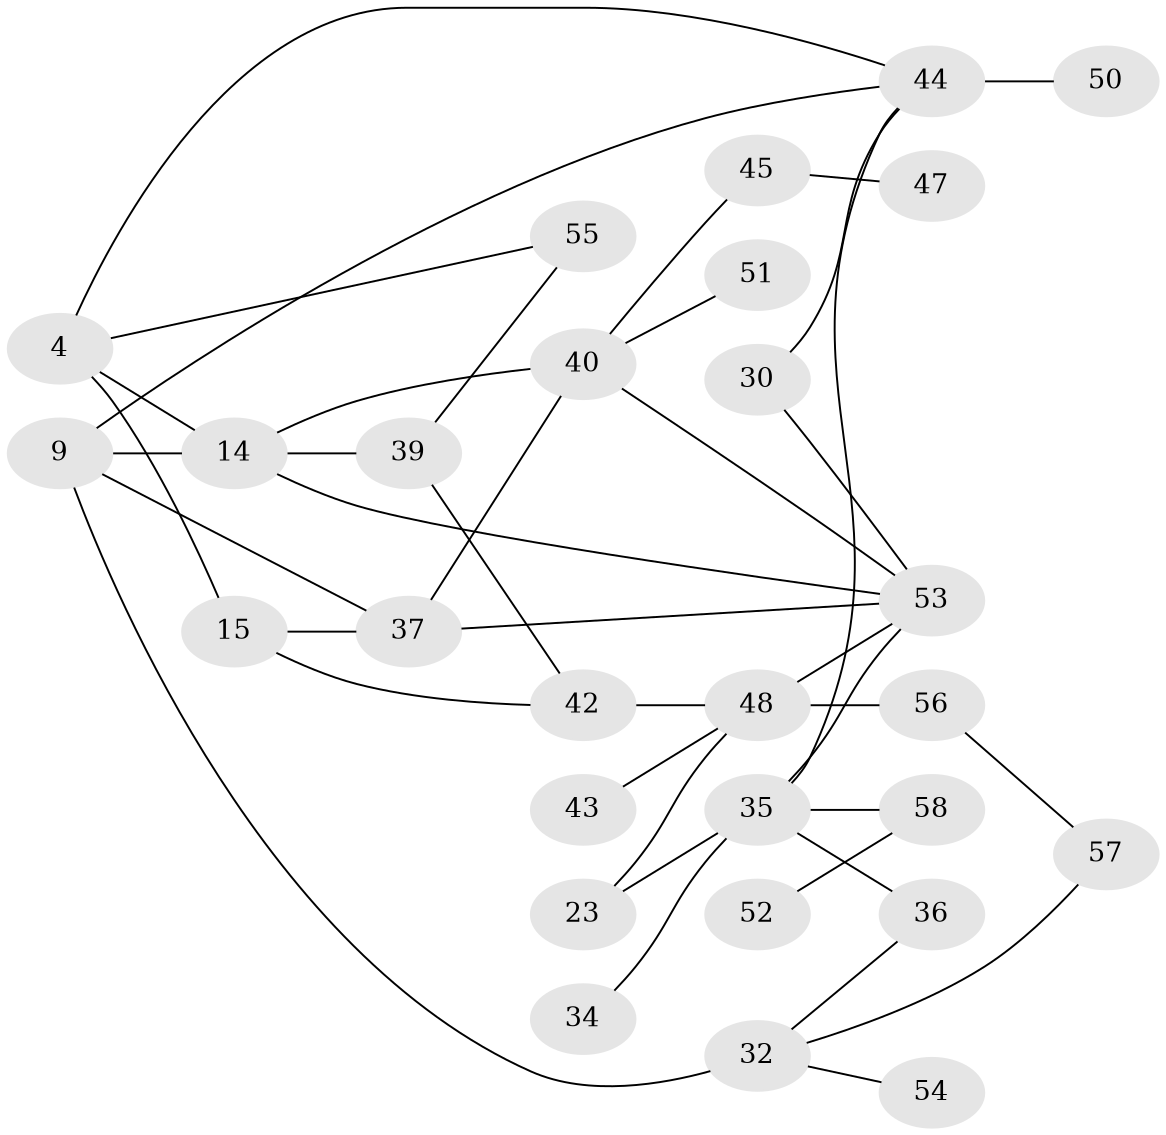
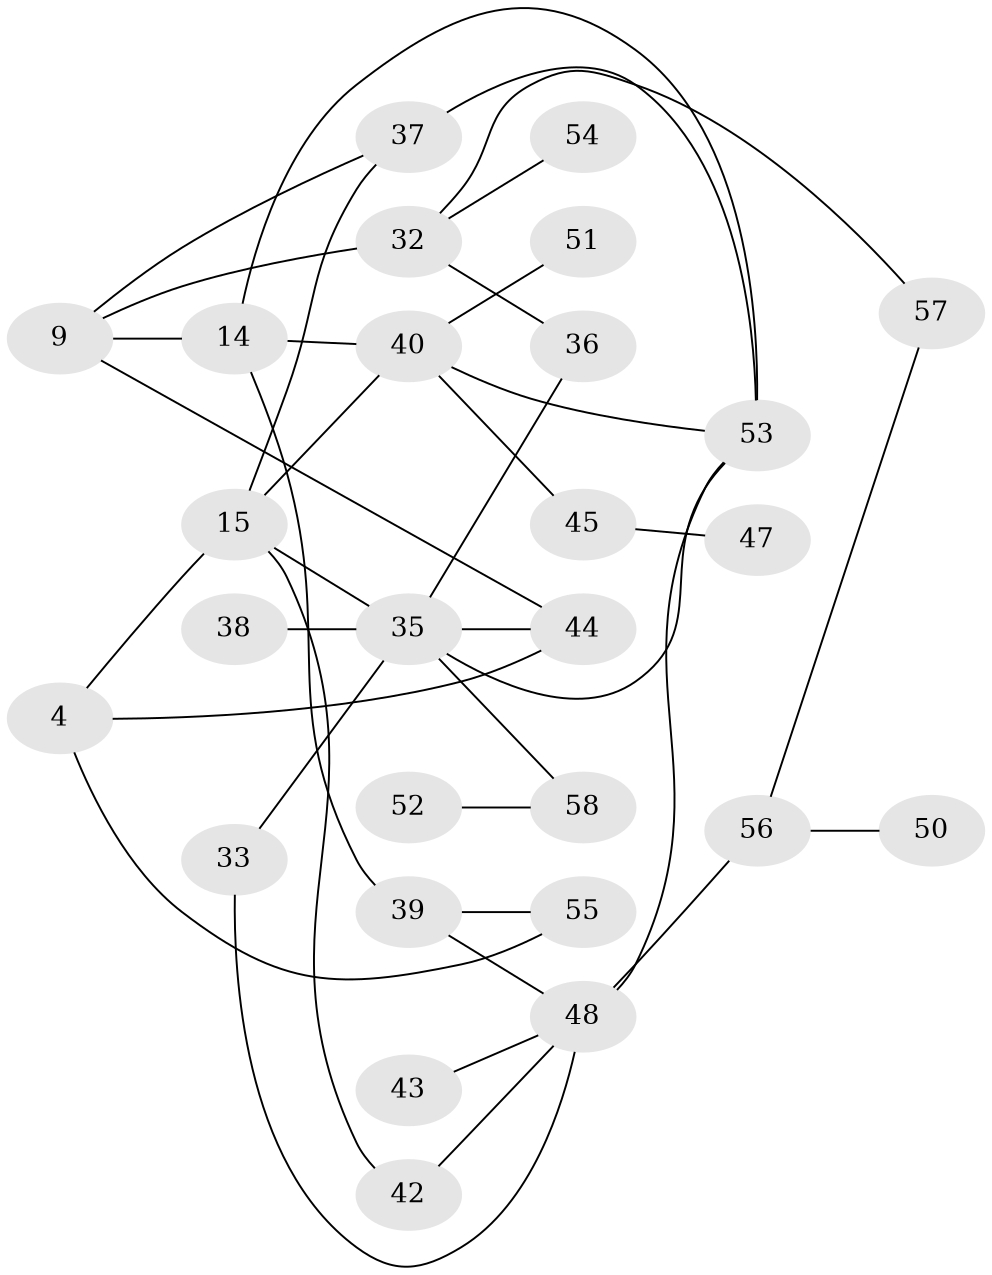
edge "44" -- "50": now "56" -- "50"
node "30": removed
edge "4" -- "14": removed
edge "40" -- "37": now "40" -- "15"
edge "15" -- "35": added
edge "39" -- "42": now "39" -- "48"
node "23": label "23" -> "33"
node "34": label "34" -> "38"
